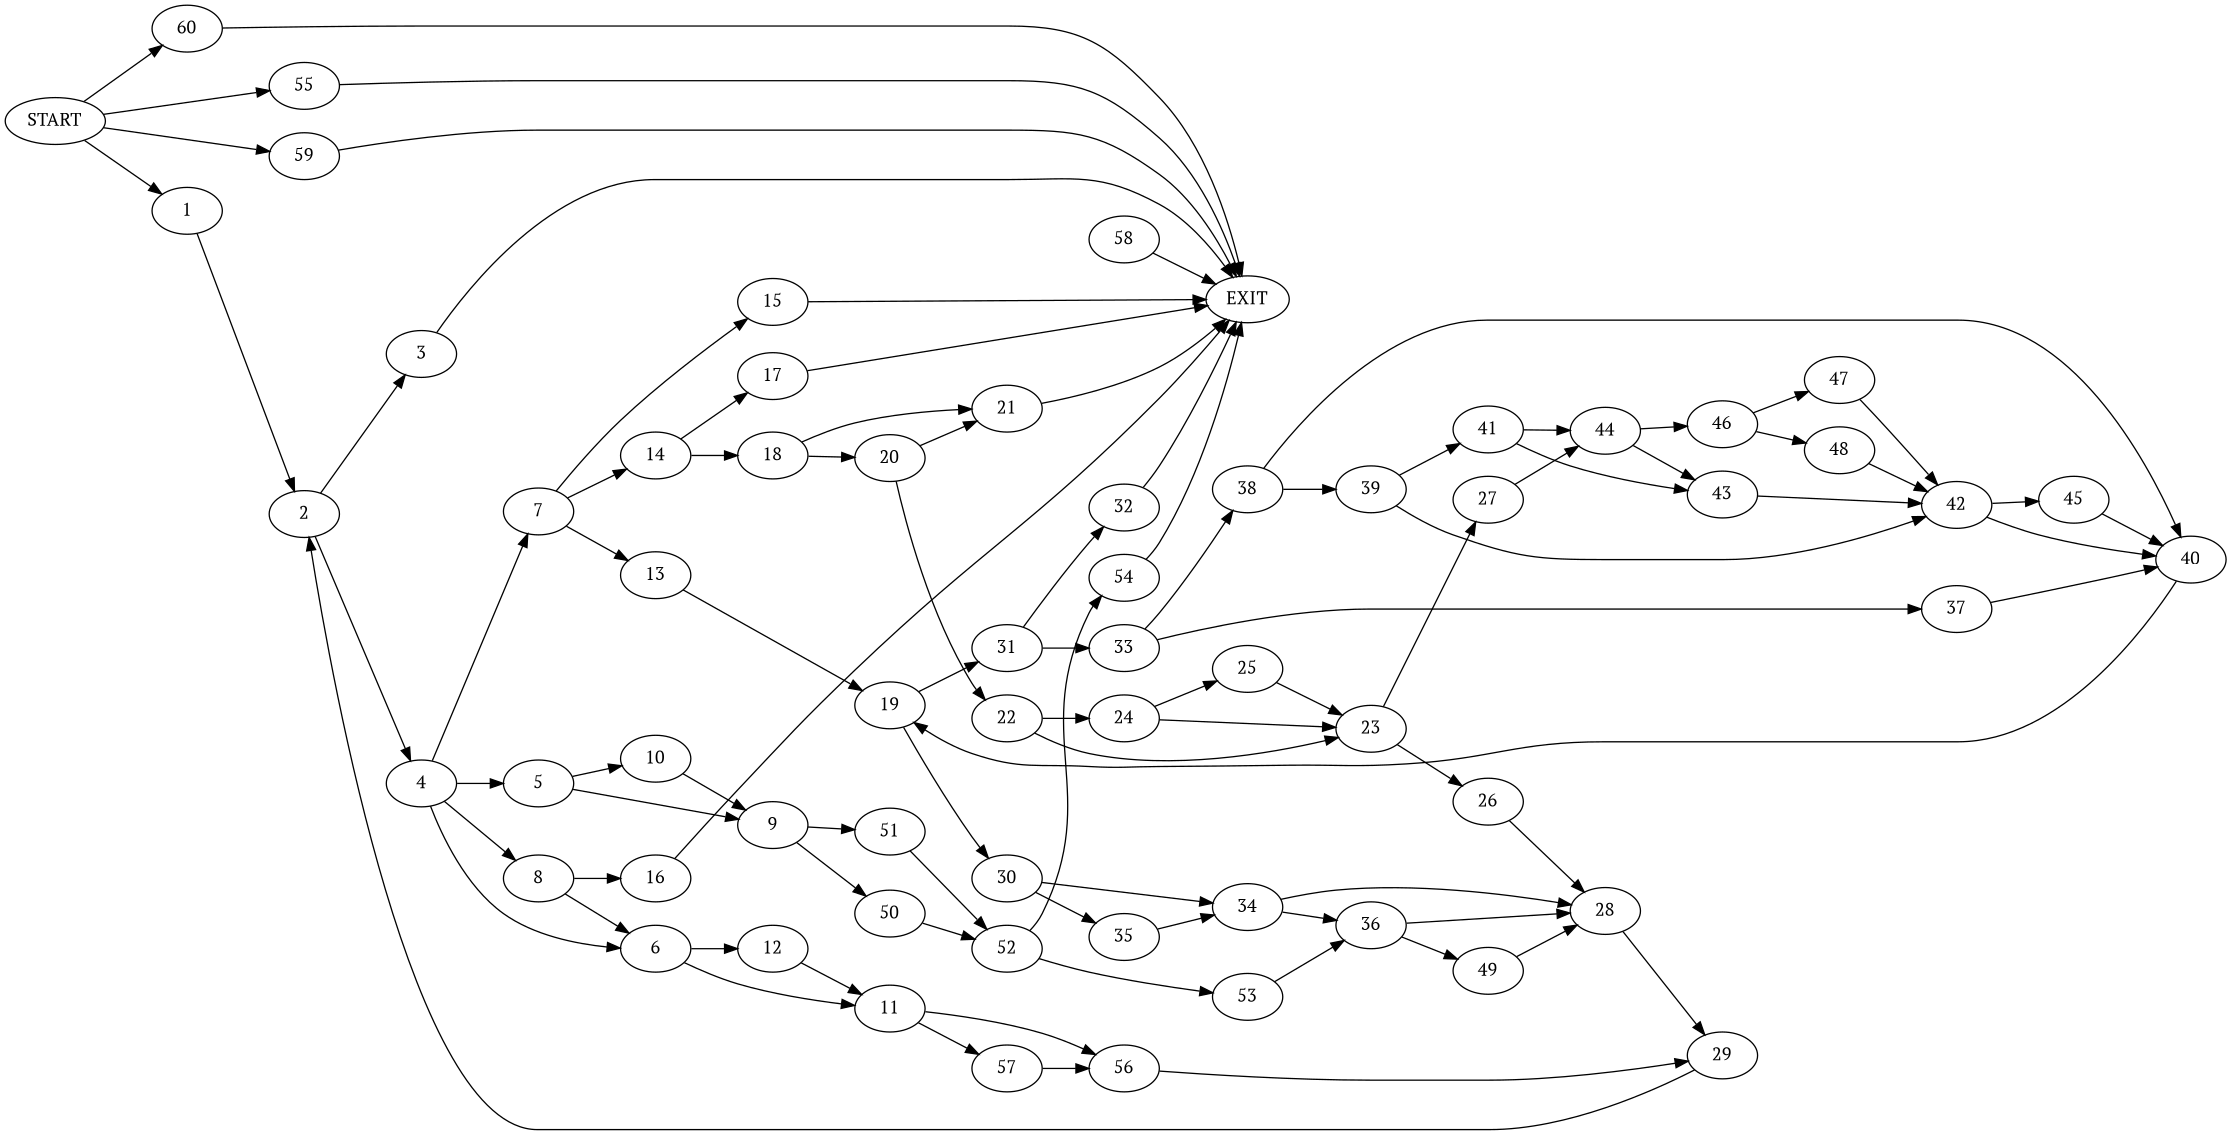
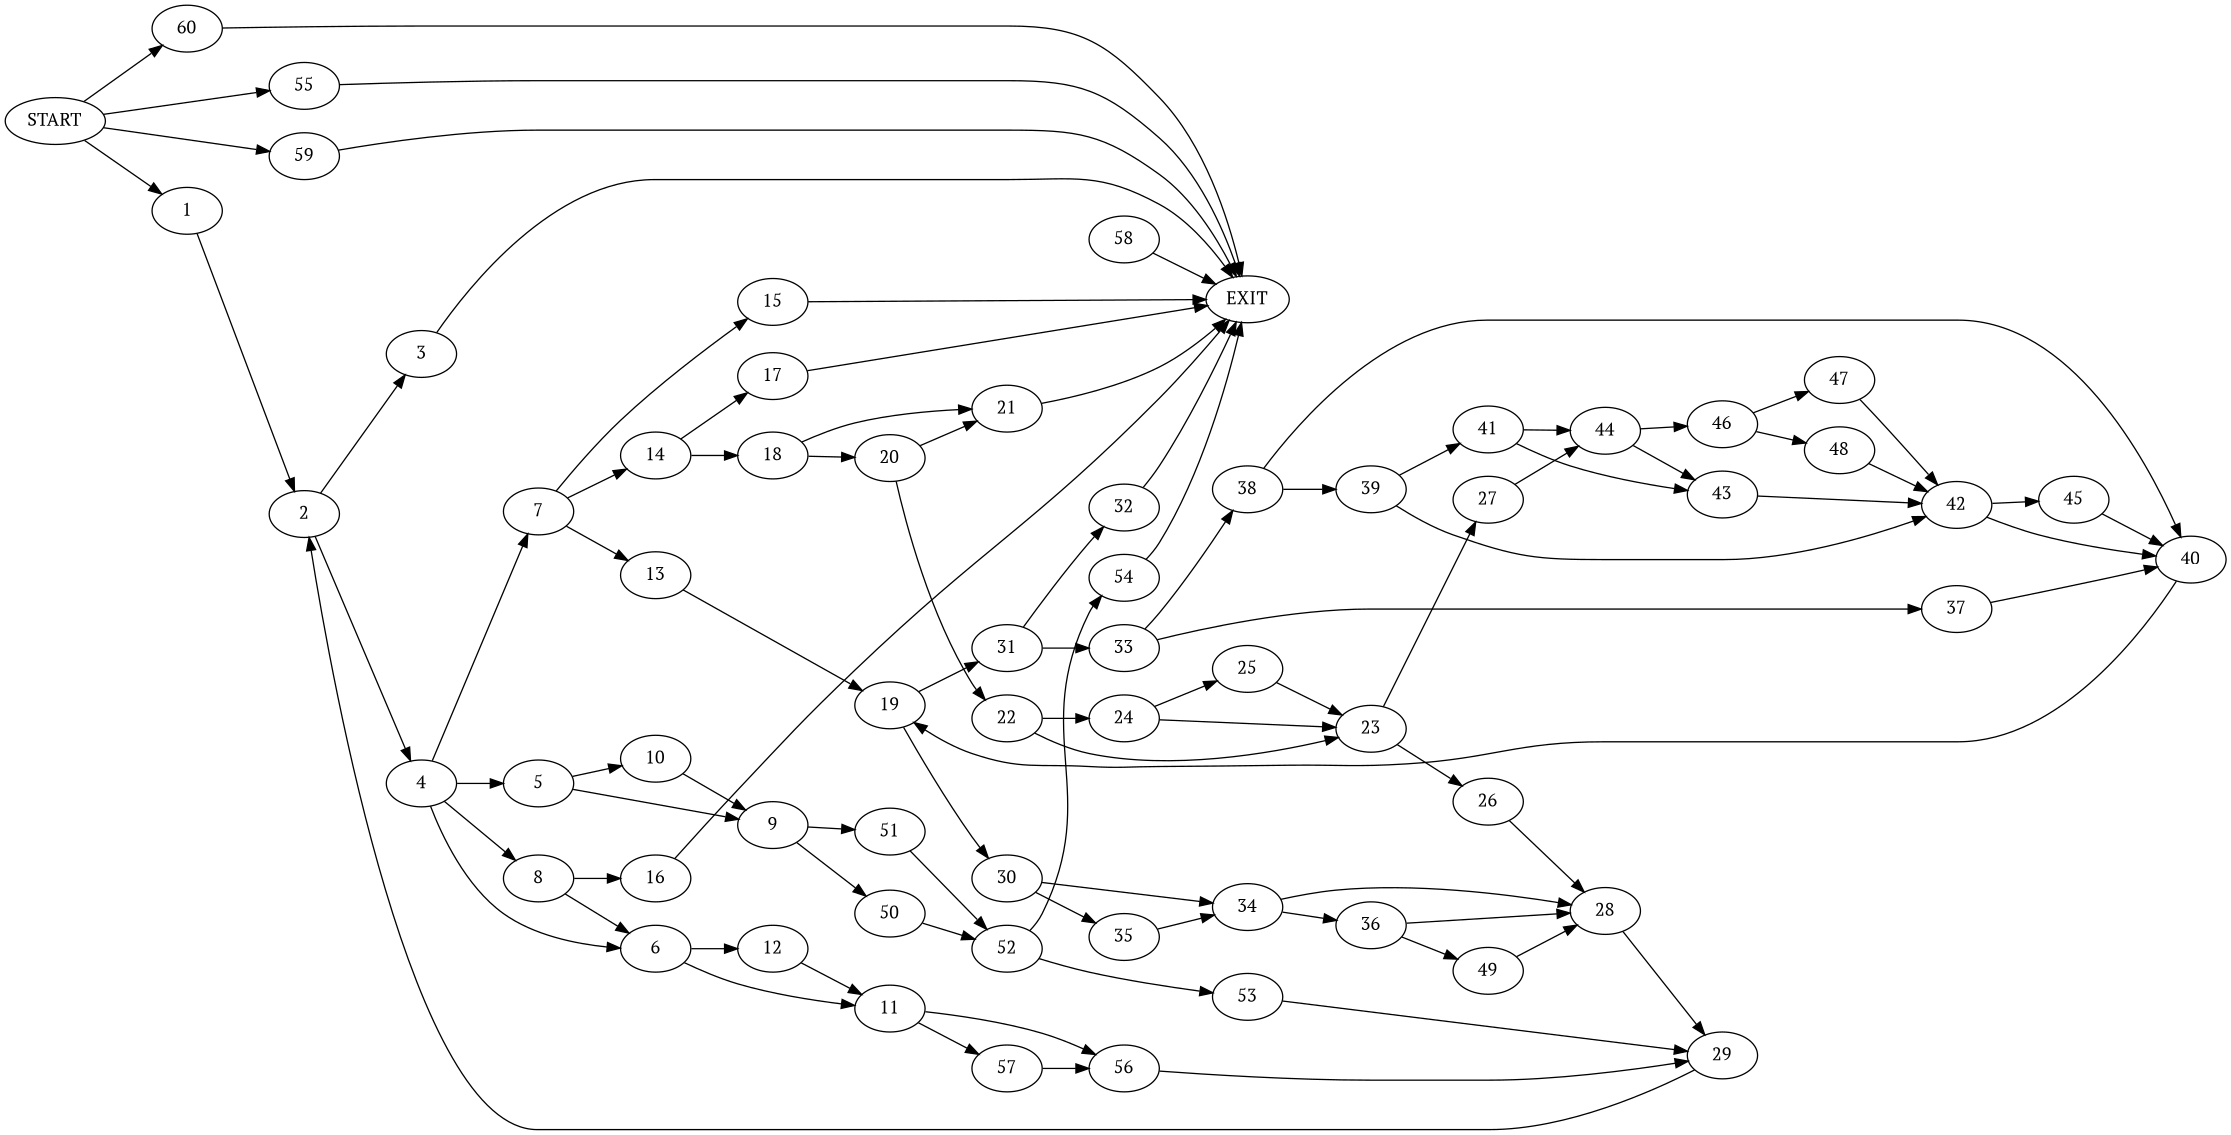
edge "53" -> "36": now "53" -> "29"
